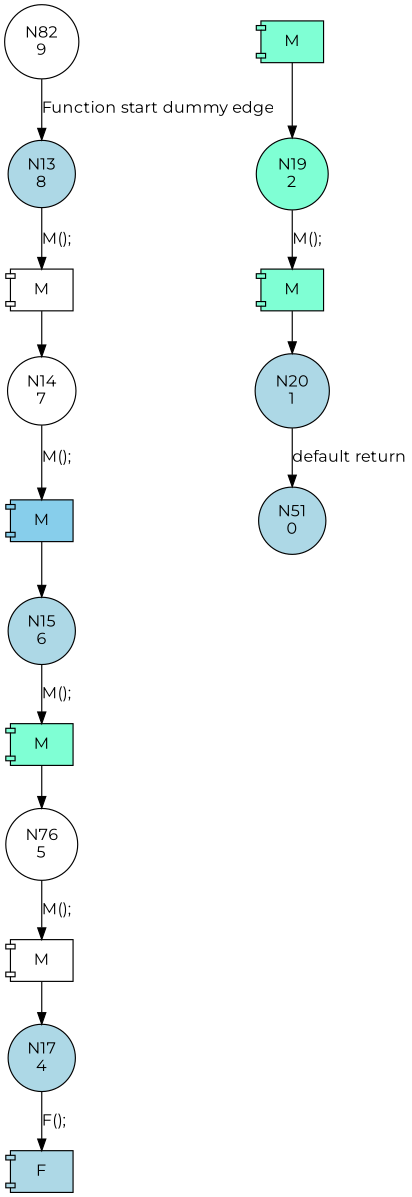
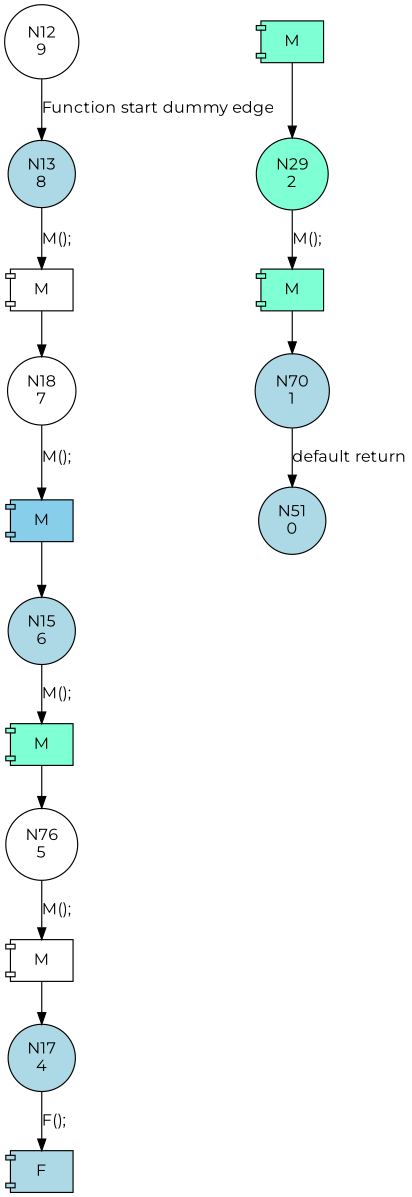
node "N82 9": label "N82 9" -> "N12 9"
node "N19 2": label "N19 2" -> "N29 2"
node "N14 7": label "N14 7" -> "N18 7"
node "N20 1": label "N20 1" -> "N70 1"
